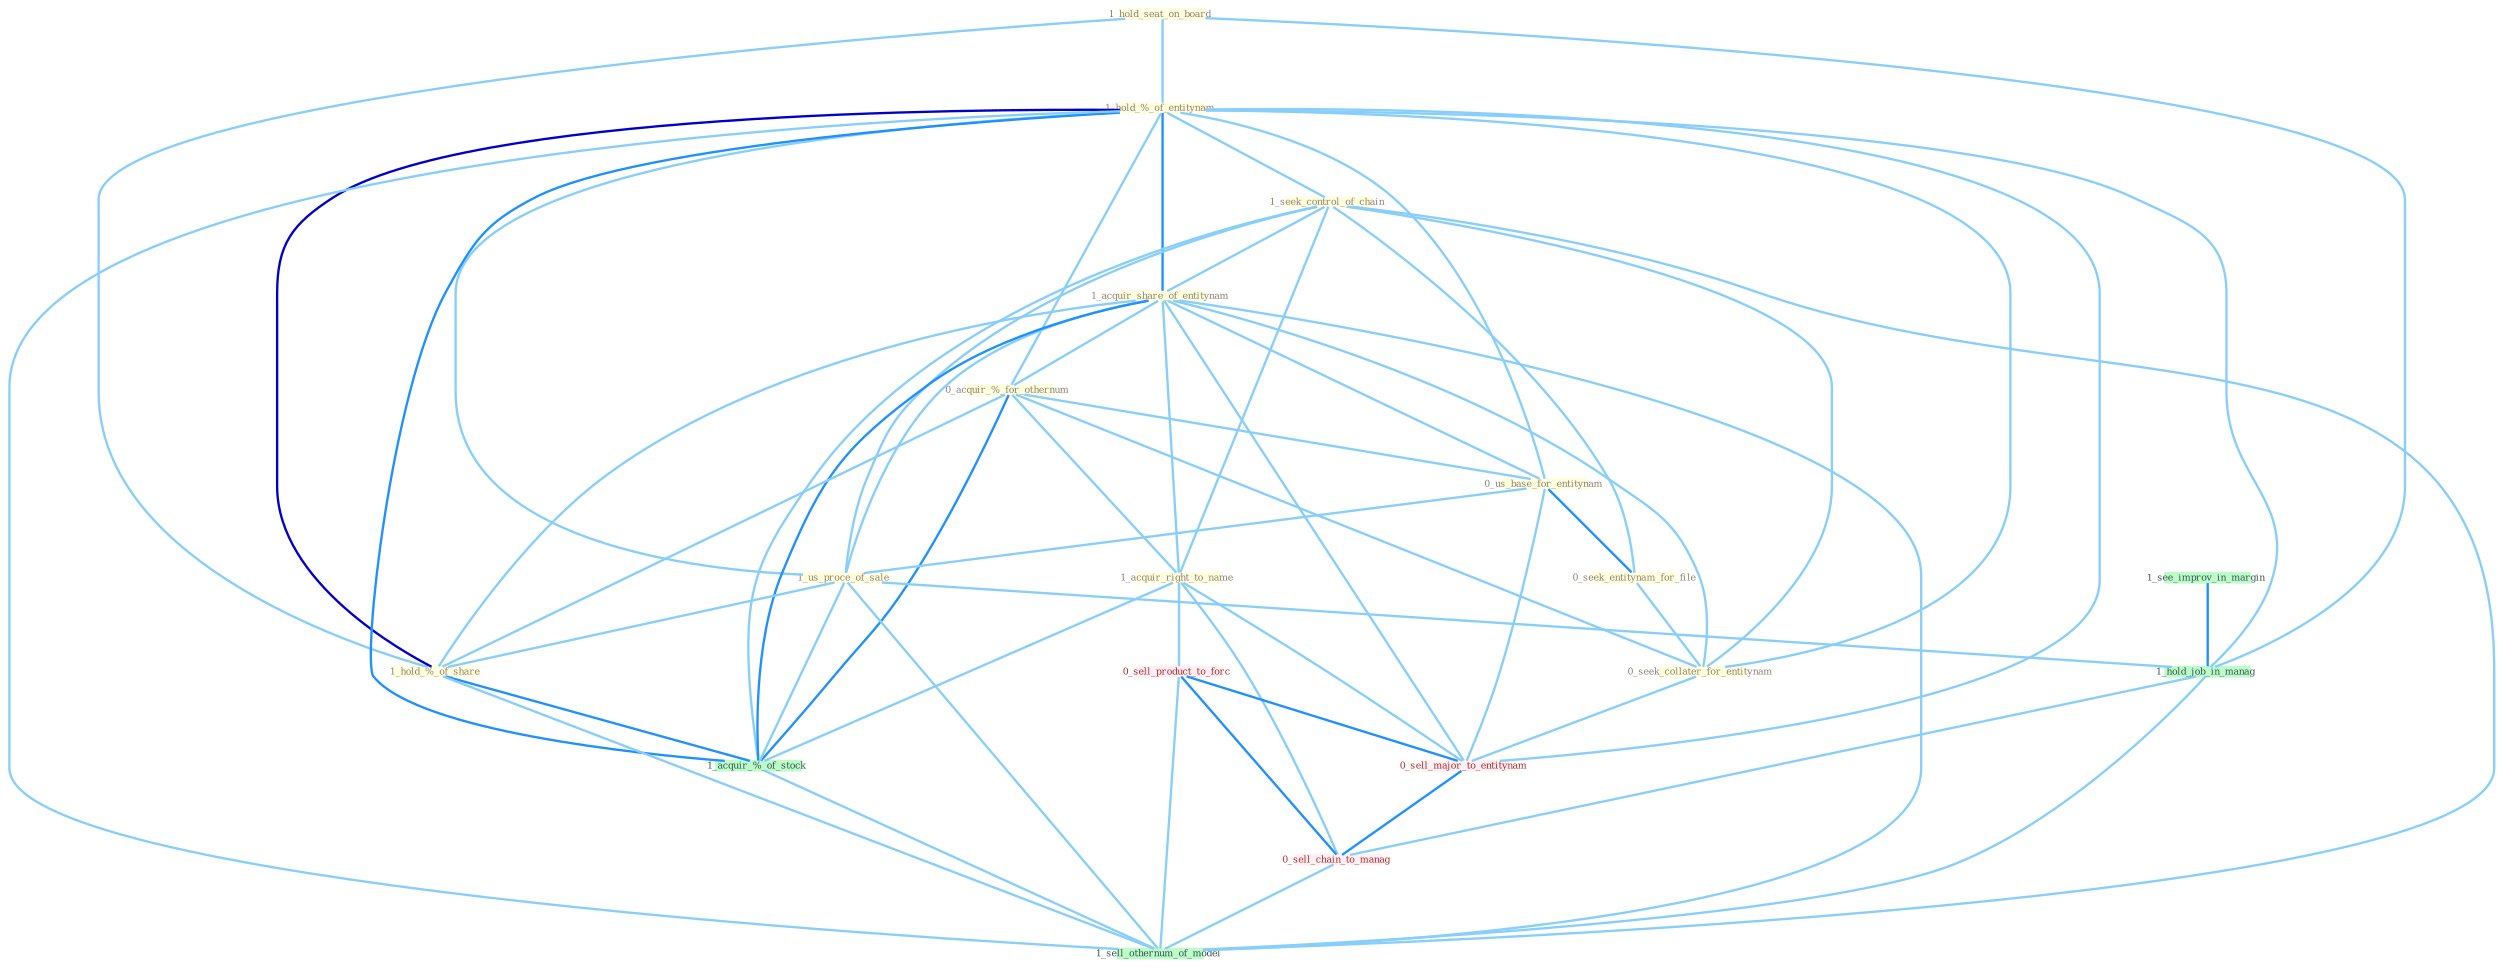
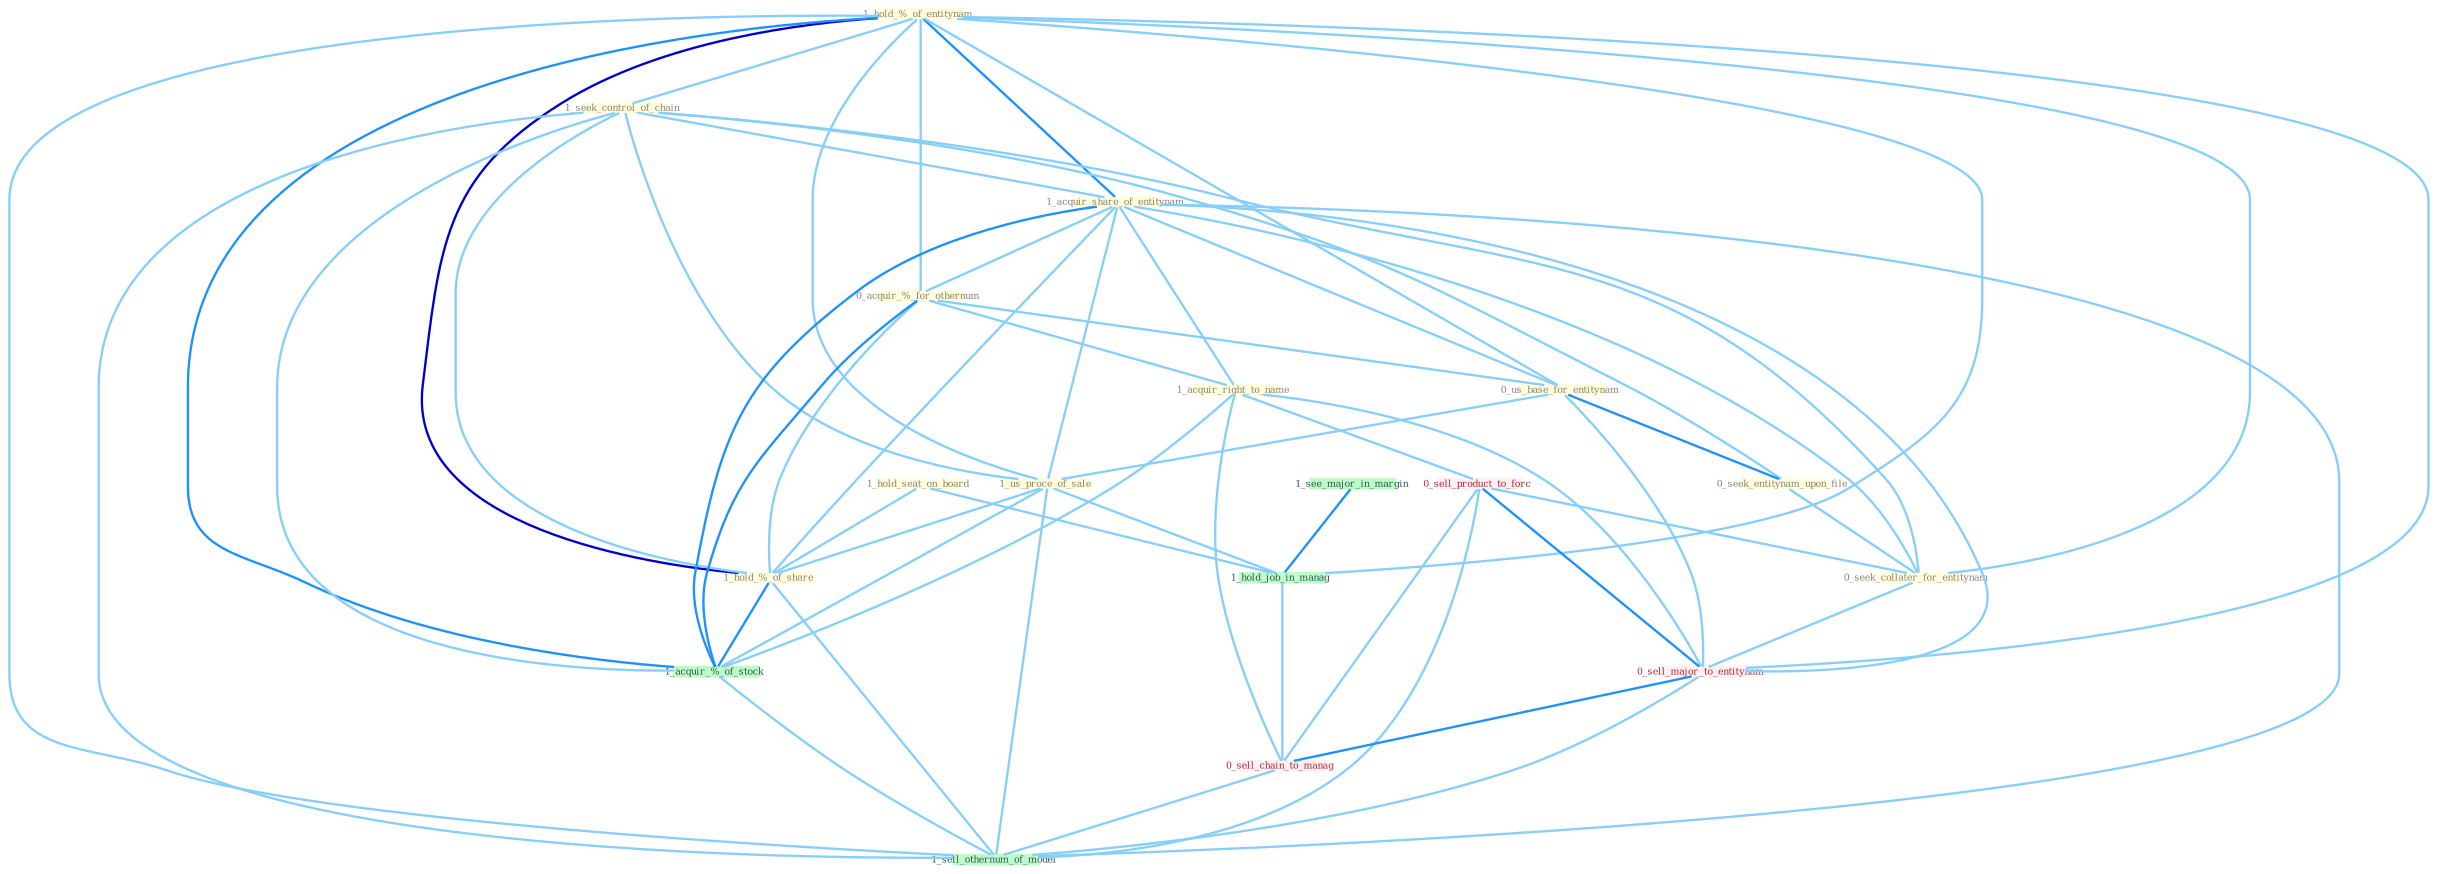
edge "1_hold_seat_on_board" -- "1_hold_%_of_entitynam": removed
edge "1_seek_control_of_chain" -- "1_acquir_right_to_name": now "1_seek_control_of_chain" -- "1_hold_%_of_share"
edge "0_acquir_%_for_othernum" -- "0_seek_collater_for_entitynam": now "0_sell_product_to_forc" -- "0_seek_collater_for_entitynam"
node "0_seek_entitynam_for_file": label "0_seek_entitynam_for_file" -> "0_seek_entitynam_upon_file"
node "1_see_improv_in_margin": label "1_see_improv_in_margin" -> "1_see_major_in_margin"
edge "0_sell_product_to_forc" -- "0_sell_chain_to_manag": color #1e90ff -> #87cefa
edge "1_hold_job_in_manag" -- "1_sell_othernum_of_model": now "0_sell_major_to_entitynam" -- "1_sell_othernum_of_model"
